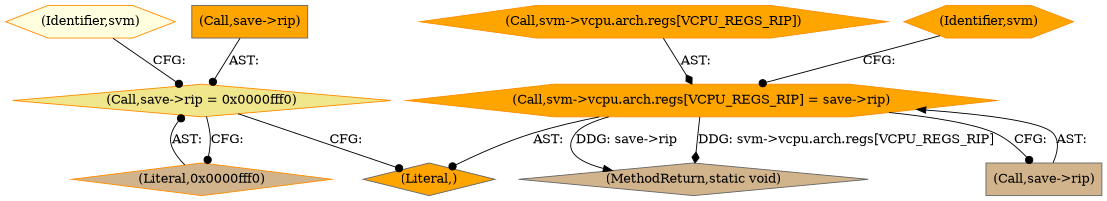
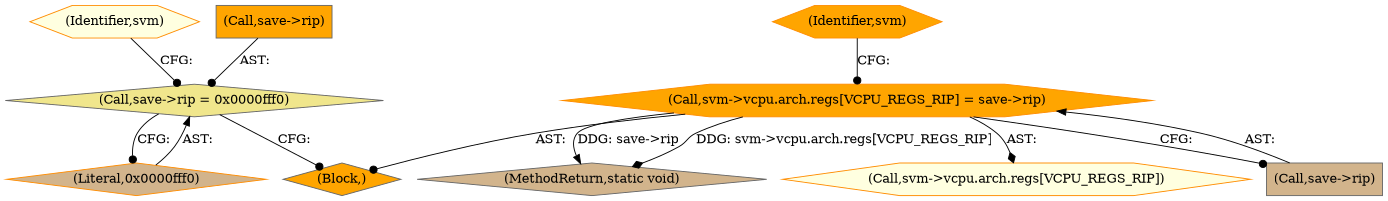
node "(Call,svm->vcpu.arch.regs[VCPU_REGS_RIP])": fillcolor orange -> lightyellow
edge "(Call,svm->vcpu.arch.regs[VCPU_REGS_RIP])" -> "(Call,svm->vcpu.arch.regs[VCPU_REGS_RIP] = save->rip)": reversed
node "(Call,save->rip = 0x0000fff0)": color darkorange -> gray40
edge "(Literal,0x0000fff0)" -> "(Call,save->rip = 0x0000fff0)": arrowhead dot -> normal
node "(Literal,)": label "(Literal,)" -> "(Block,)"
